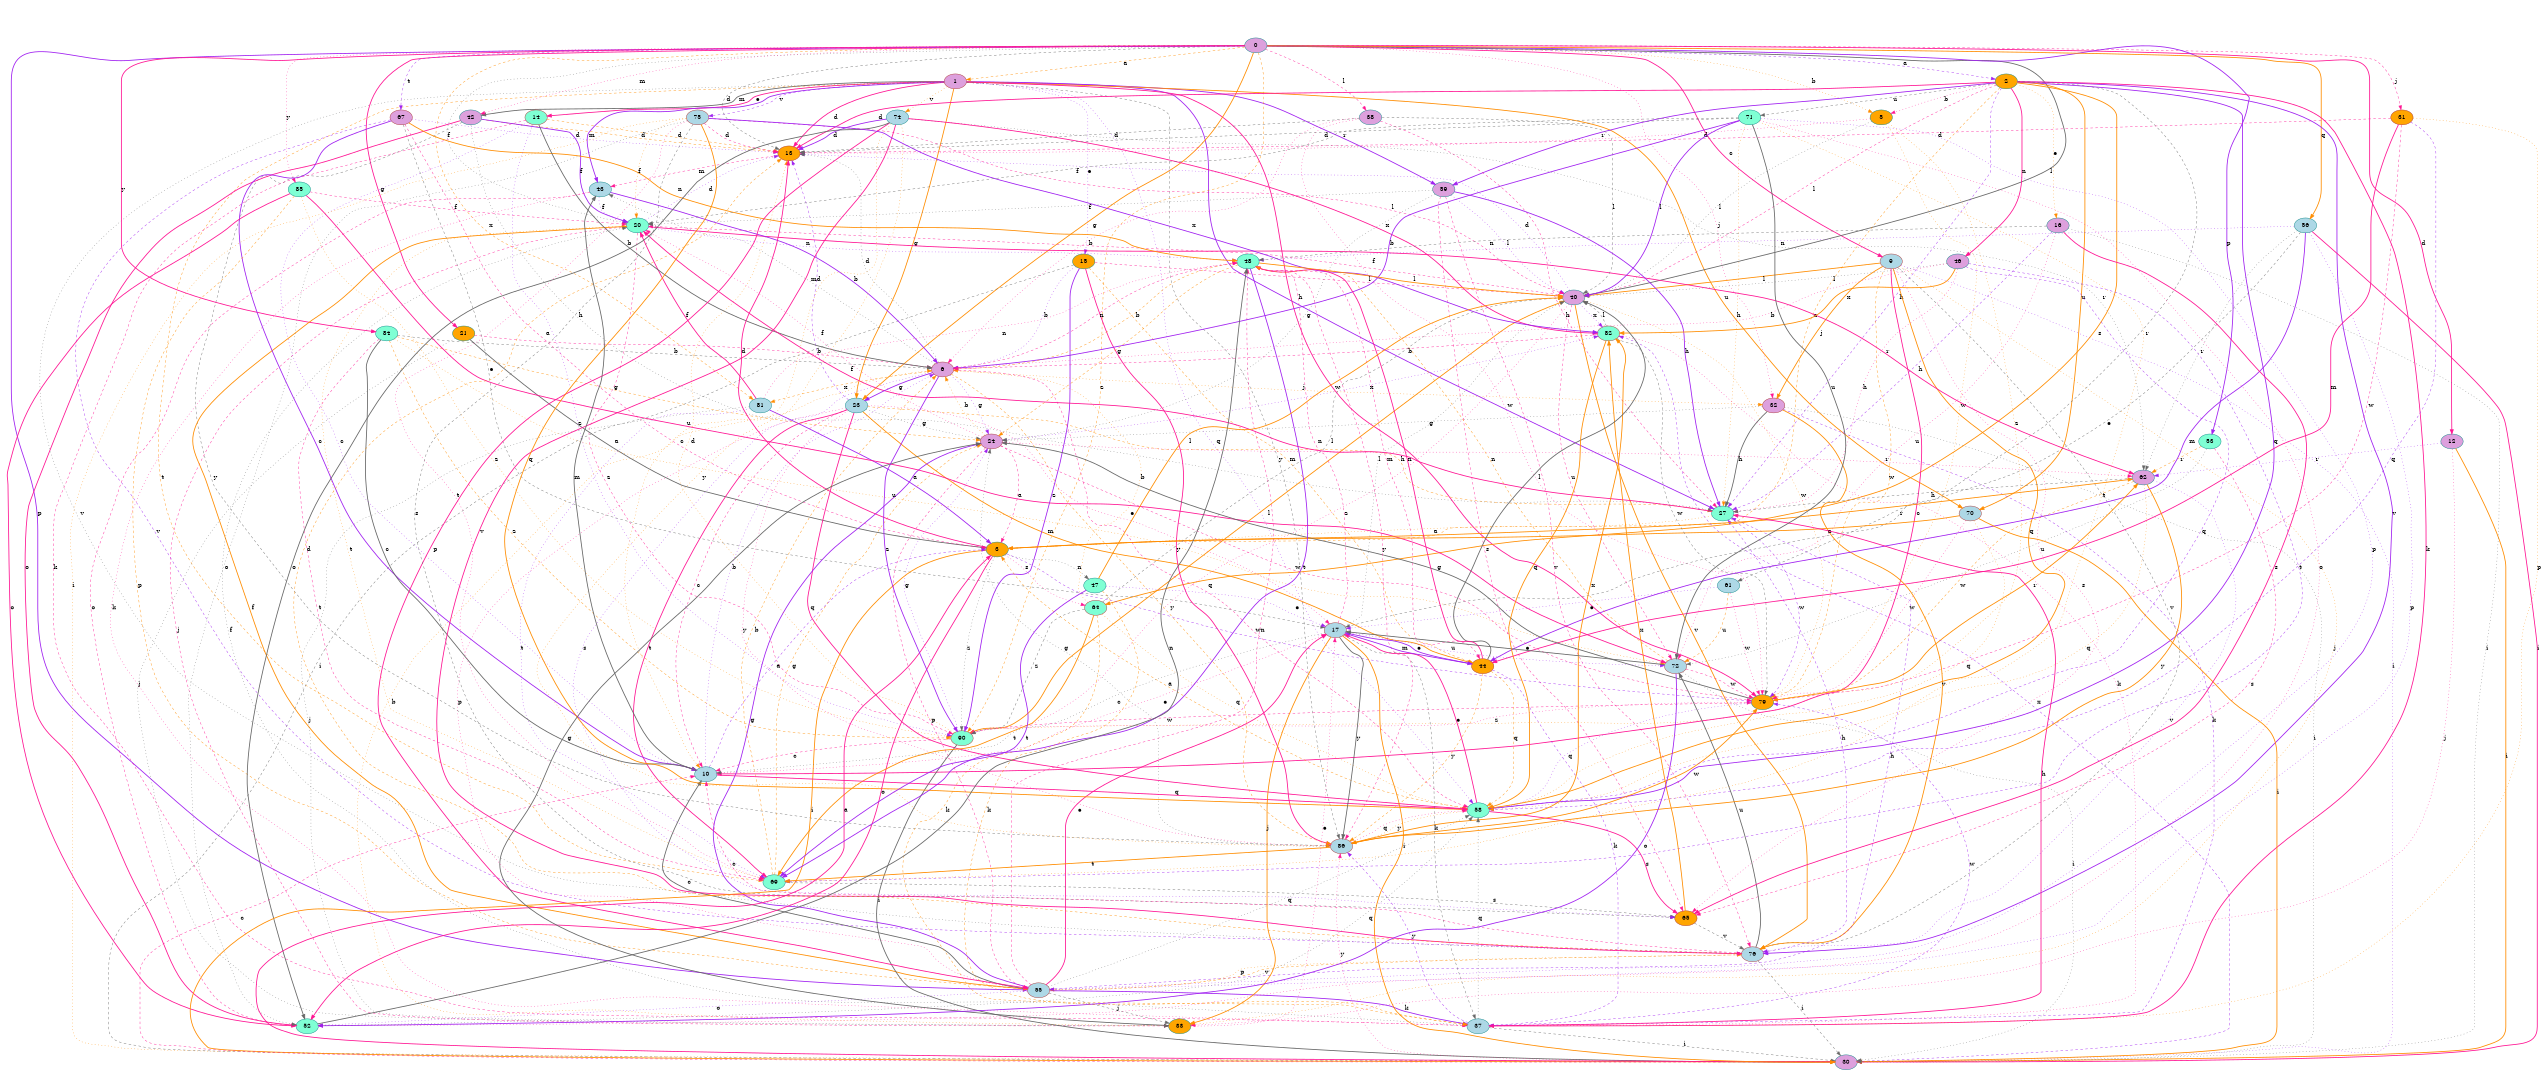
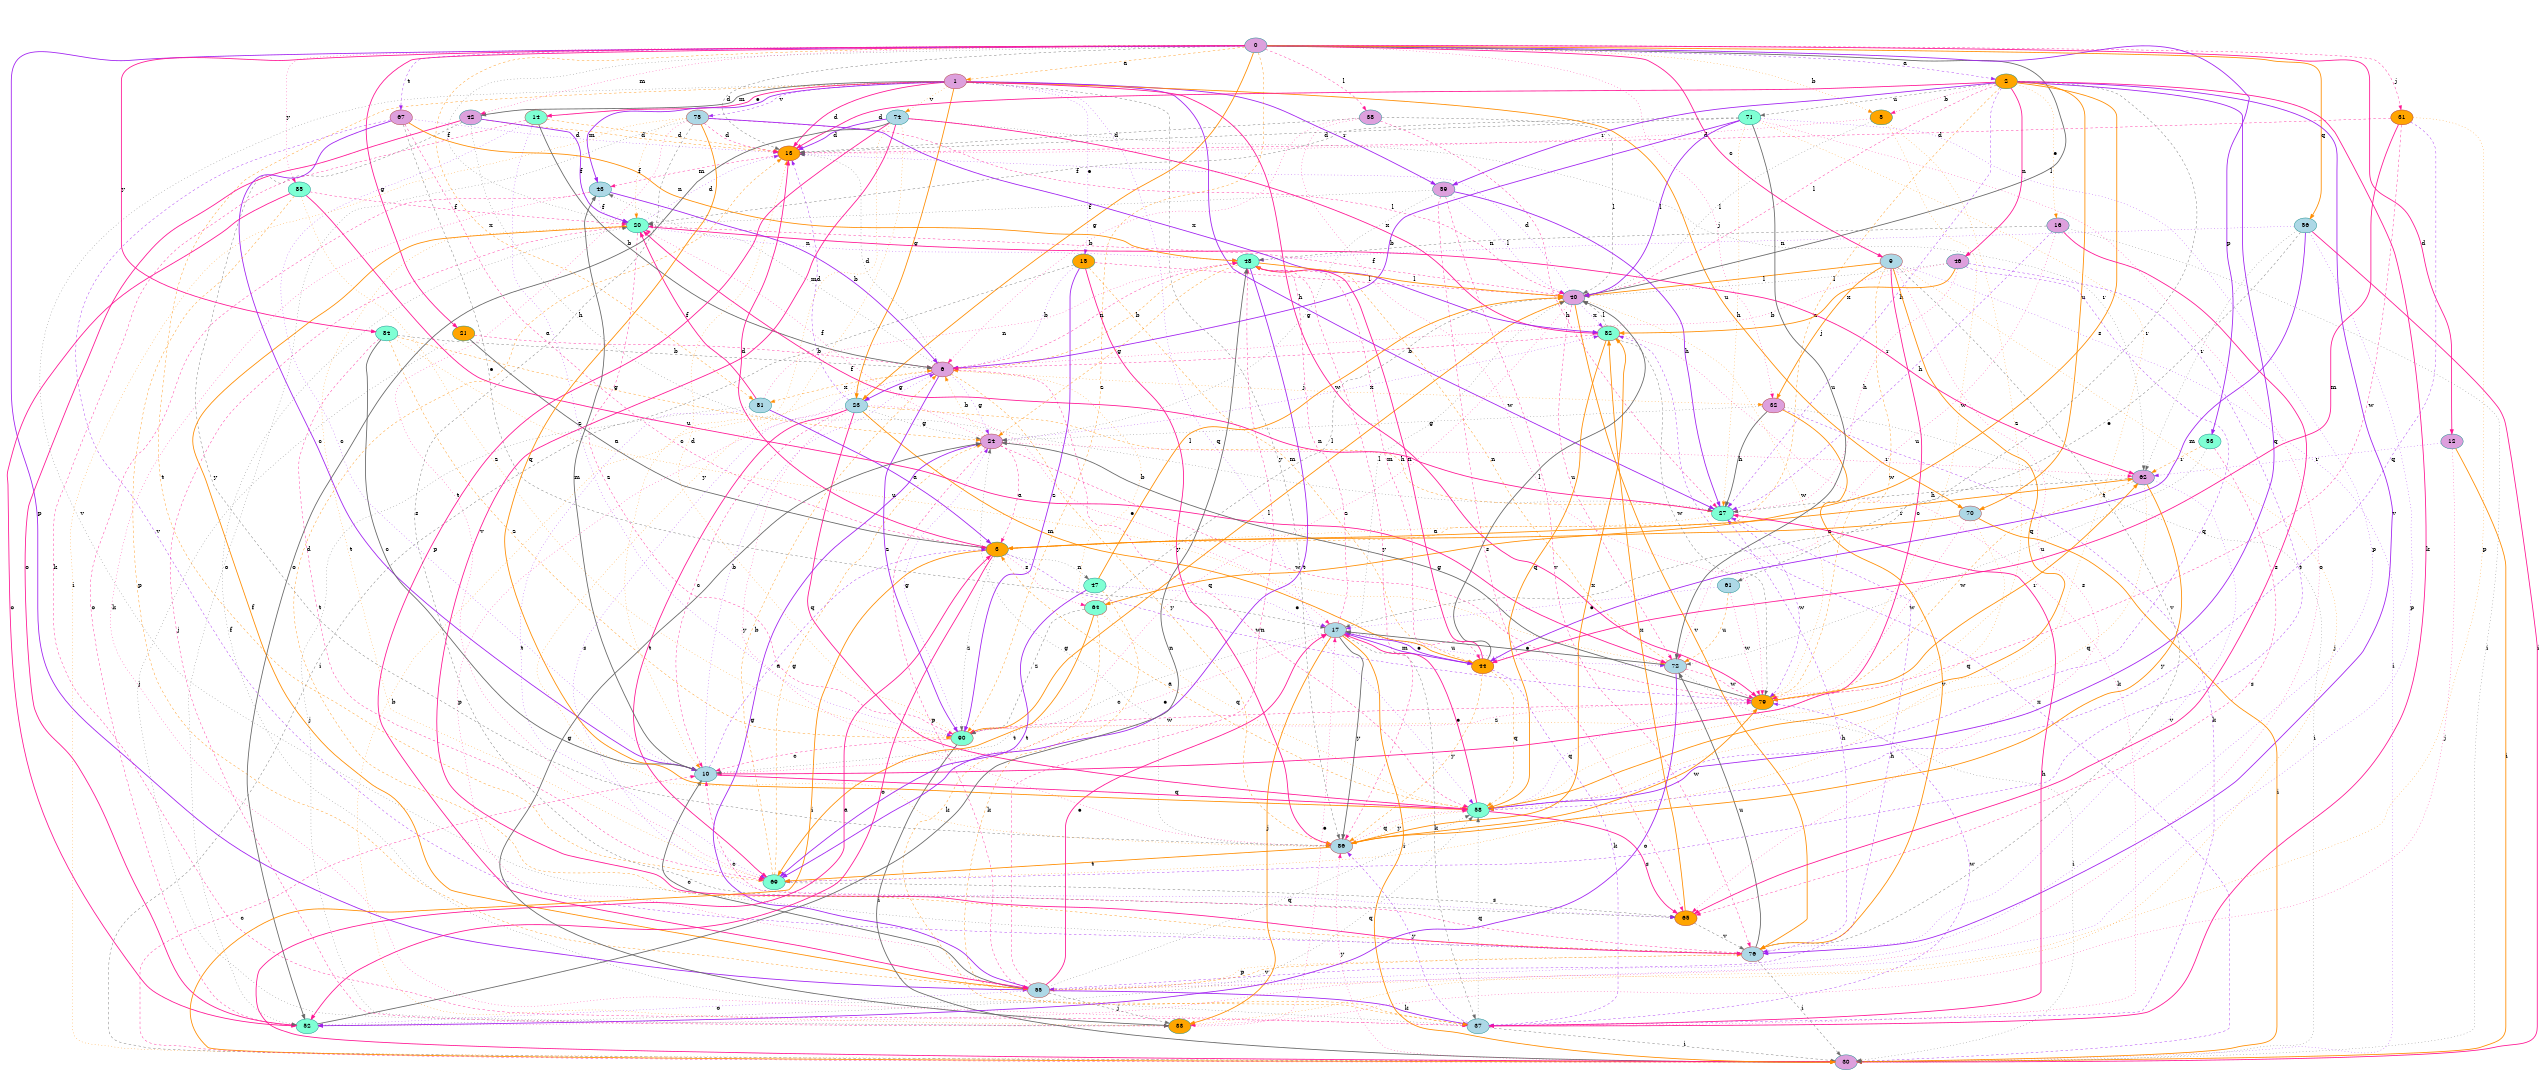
edge "31" -> "37": now "31" -> "55"
